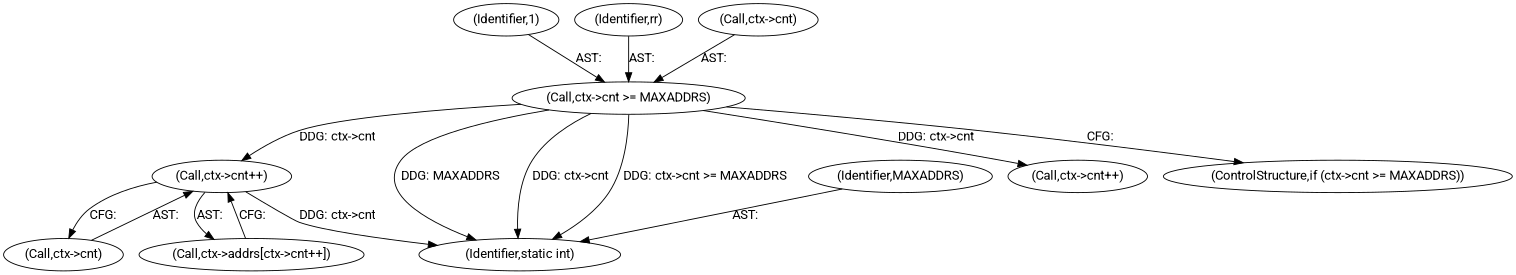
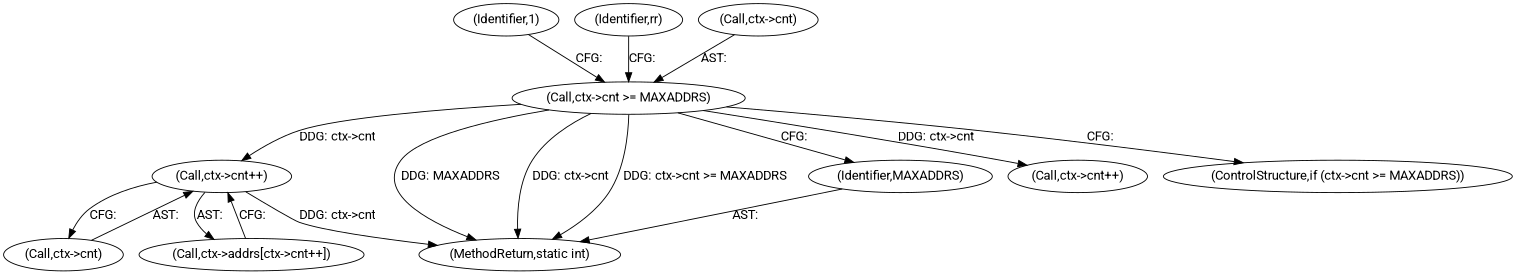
edge "(Identifier,1)" -> "(Call,ctx->cnt >= MAXADDRS)": label "AST: " -> "CFG: "
edge "(Identifier,rr)" -> "(Call,ctx->cnt >= MAXADDRS)": label "AST: " -> "CFG: "
edge "(Call,ctx->cnt >= MAXADDRS)" -> "(Identifier,MAXADDRS)": added, label "CFG:"
node "(Identifier,static int)": label "(Identifier,static int)" -> "(MethodReturn,static int)"
